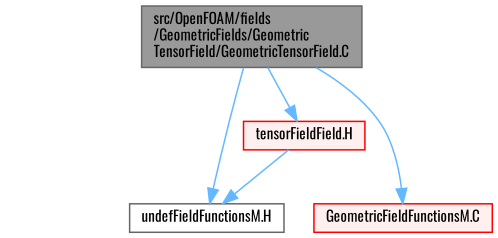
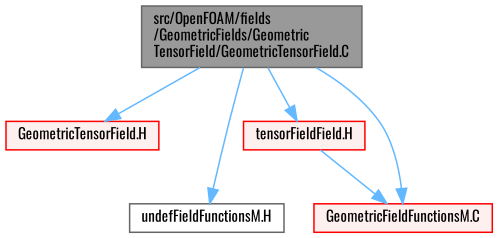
node "GeometricTensorField.H": added
edge "tensorFieldField.H" -> "undefFieldFunctionsM.H": now "tensorFieldField.H" -> "GeometricFieldFunctionsM.C"
